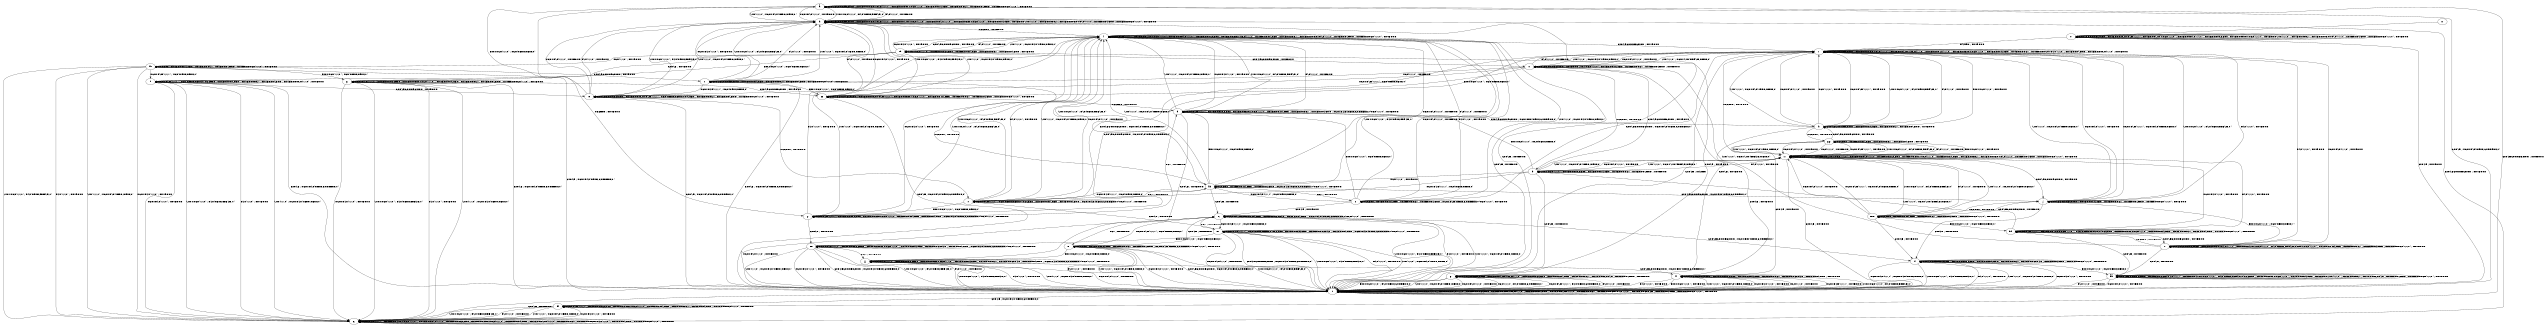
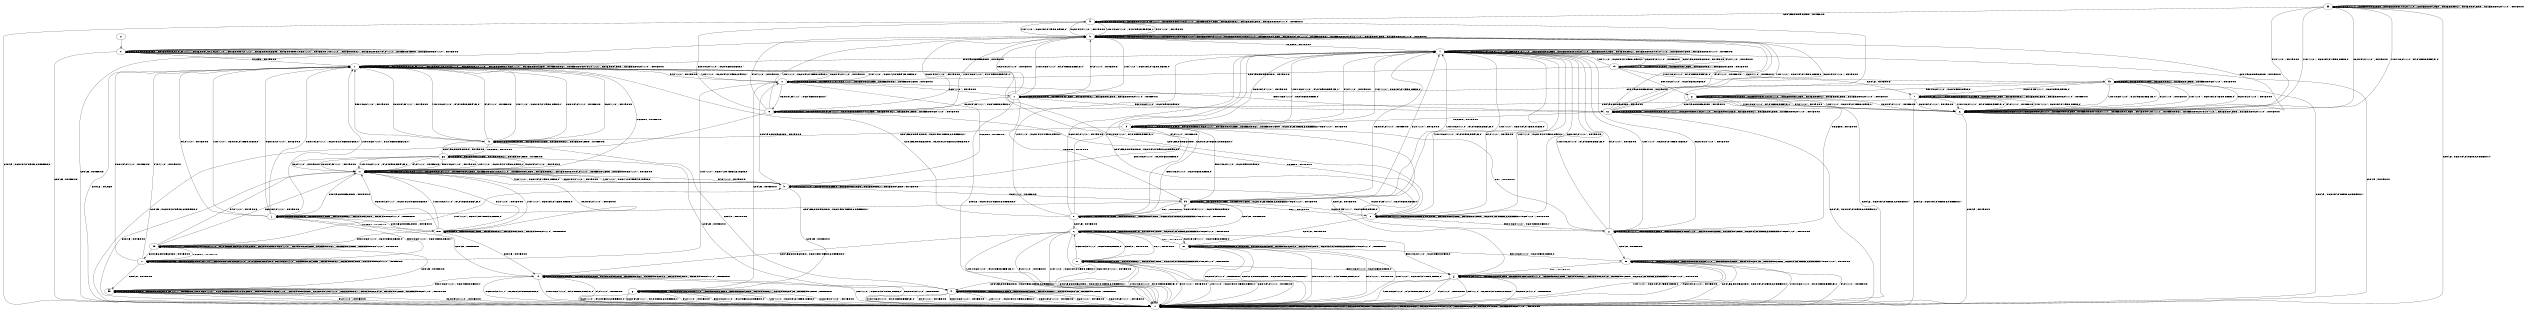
edge "bb" -> "p": removed, label "CLOSE / TIMEOUT"
edge "c" -> "jj": added, label "FIN+ACK(V,V,0) / ACK(NEXT,NEXT,0)"
edge "i" -> "ff": reversed
